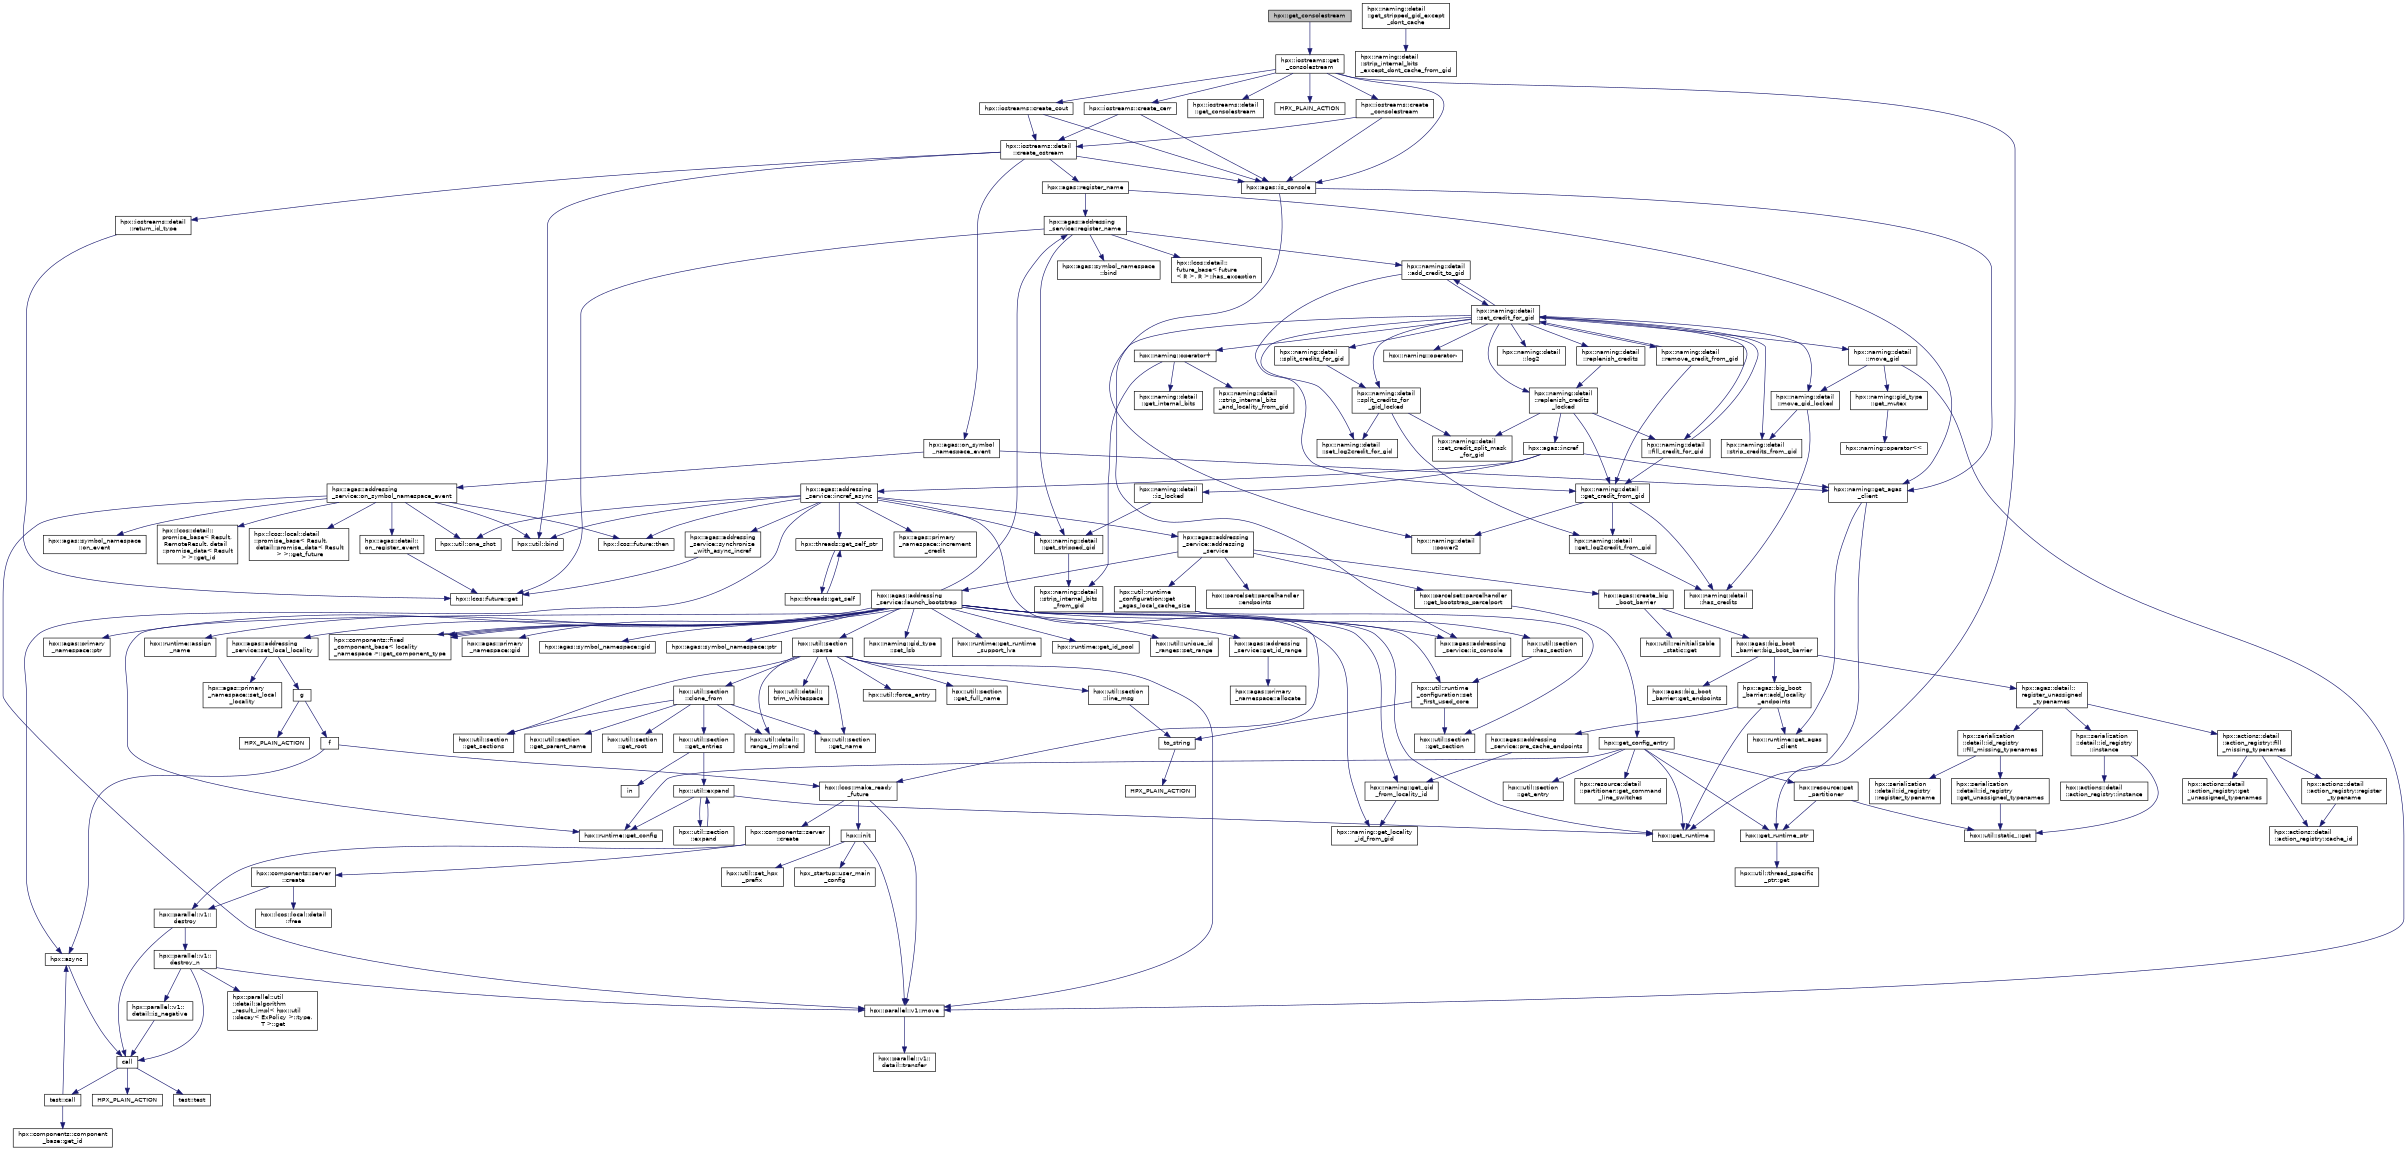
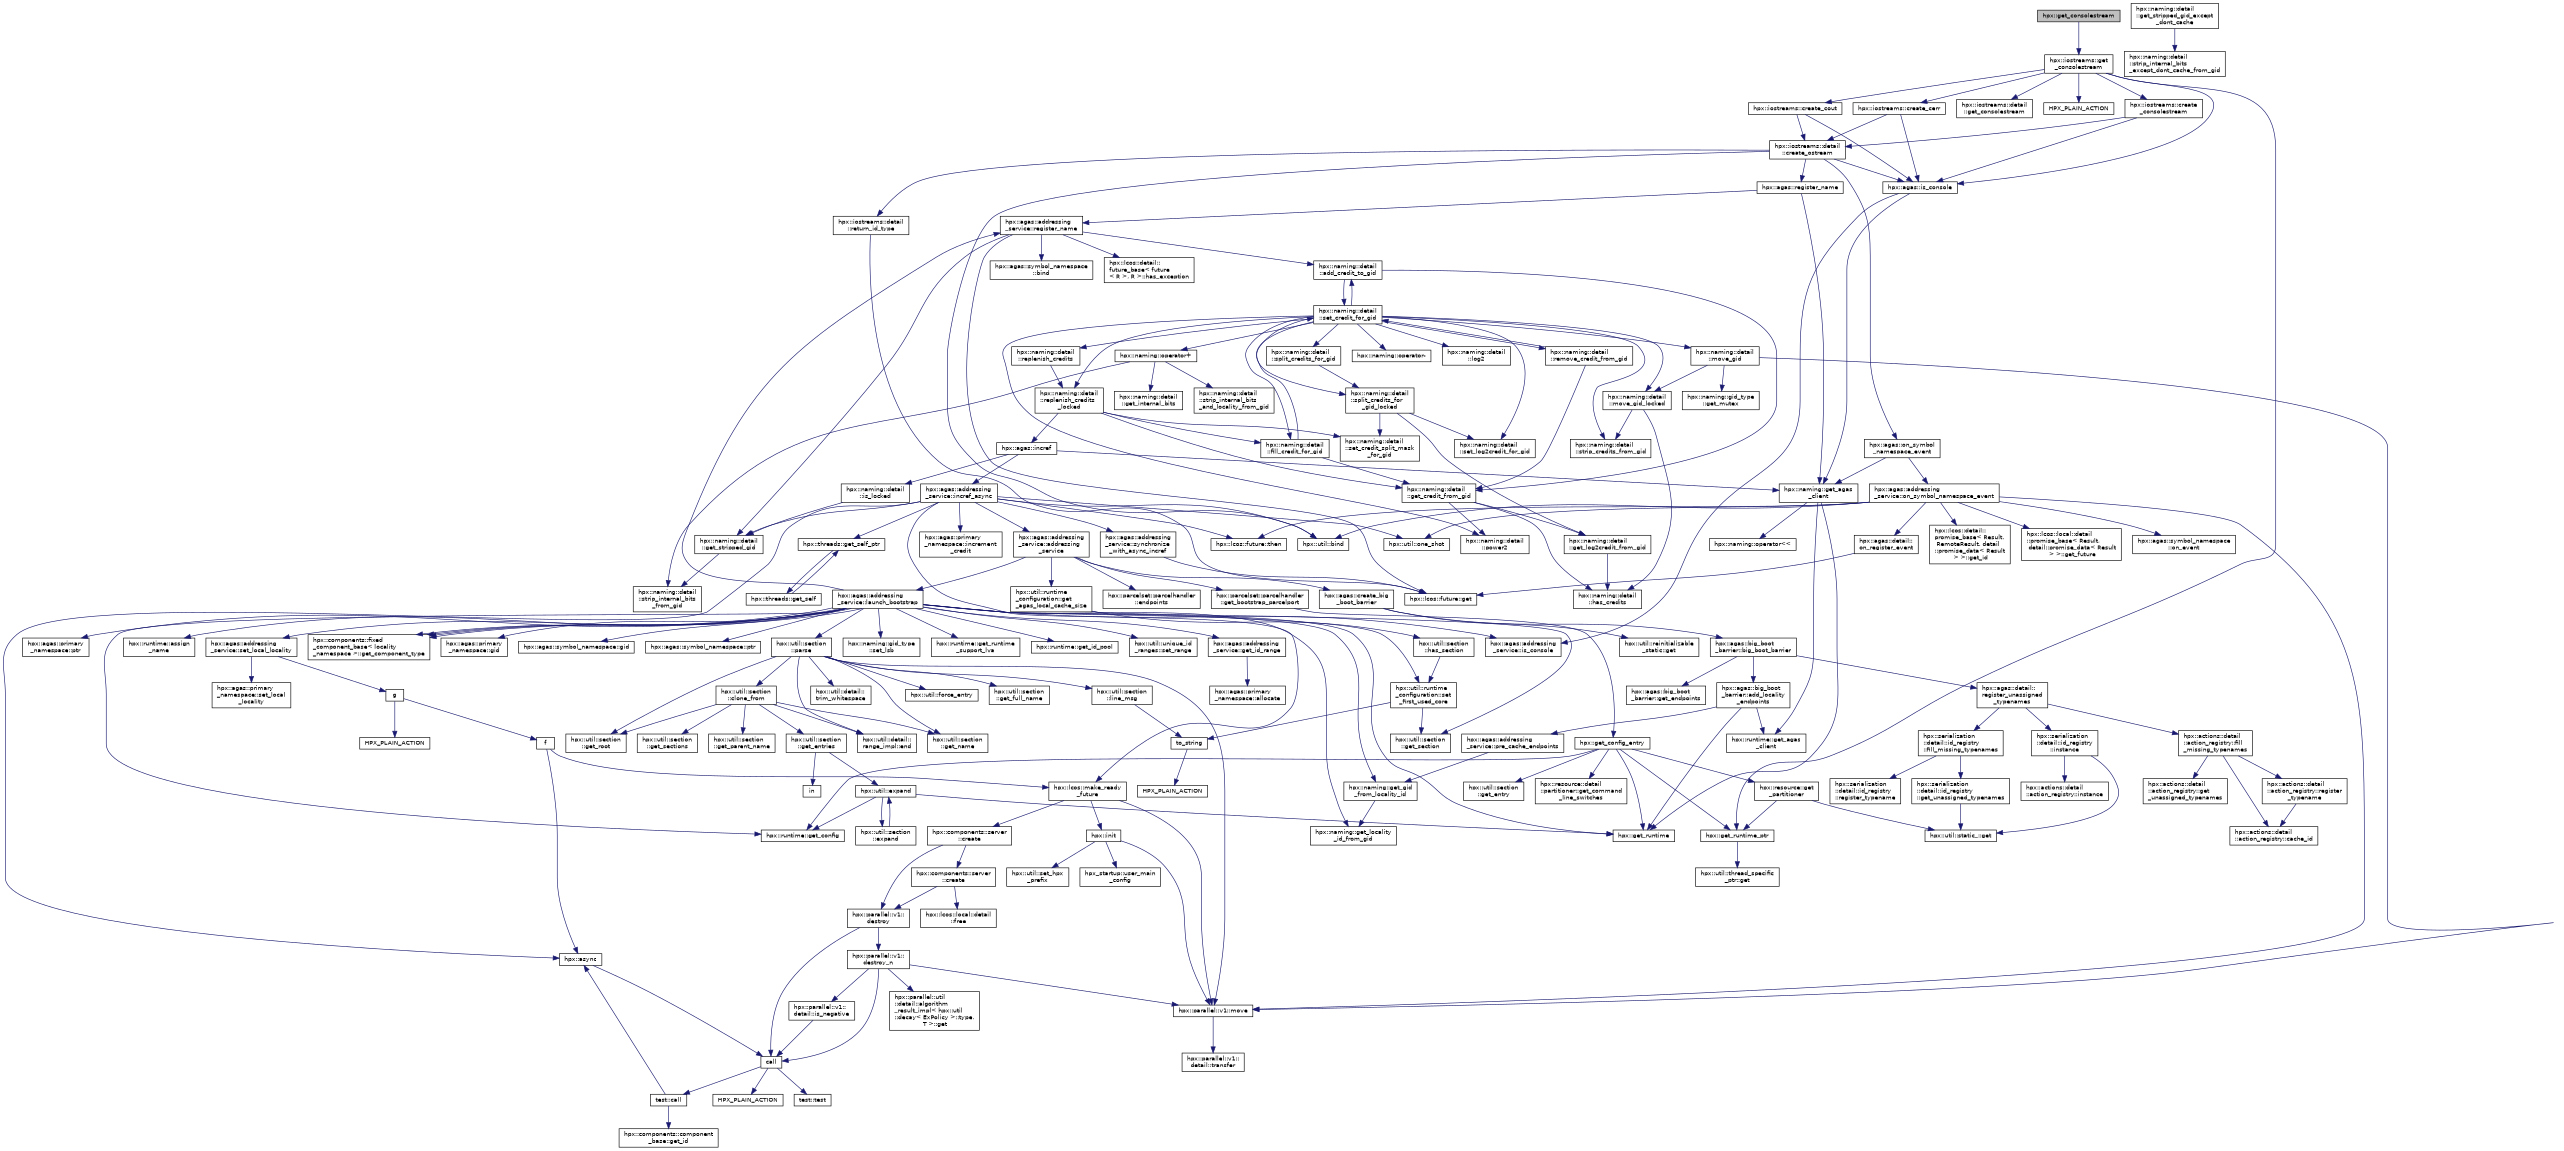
edge "hpx::naming::gid_type ::get_mutex" -> "hpx::naming::operator<<": now "hpx::naming::get_agas _client" -> "hpx::naming::operator<<"
edge "hpx::util::section ::parse" -> "hpx::util::section ::get_sections": now "hpx::util::section ::parse" -> "hpx::util::section ::get_root"
